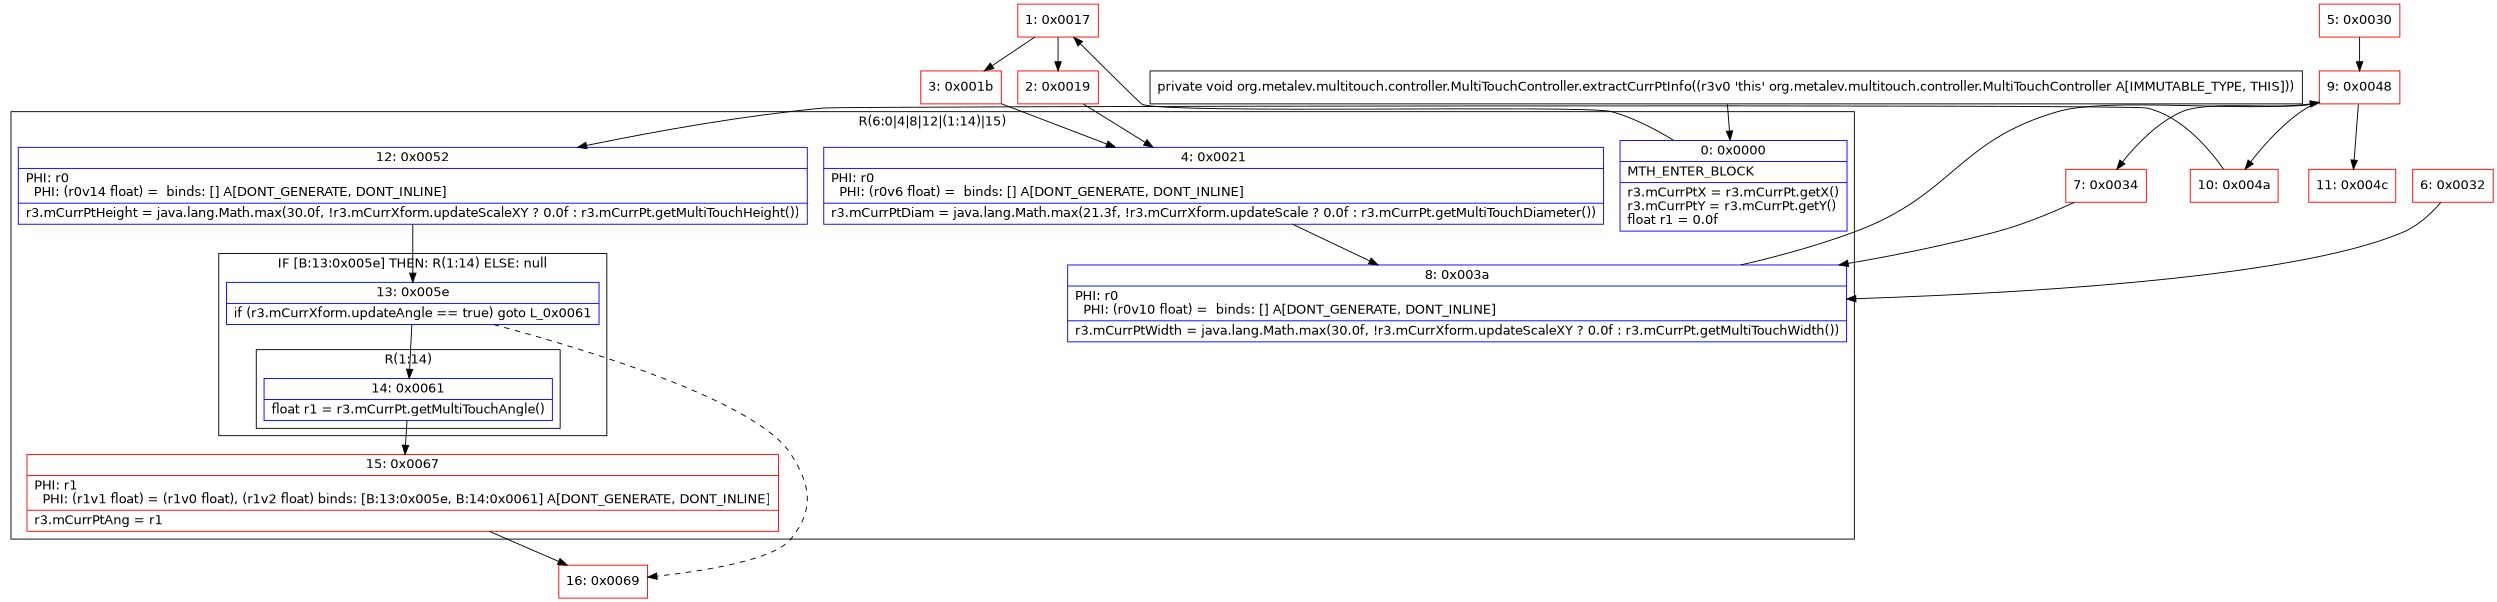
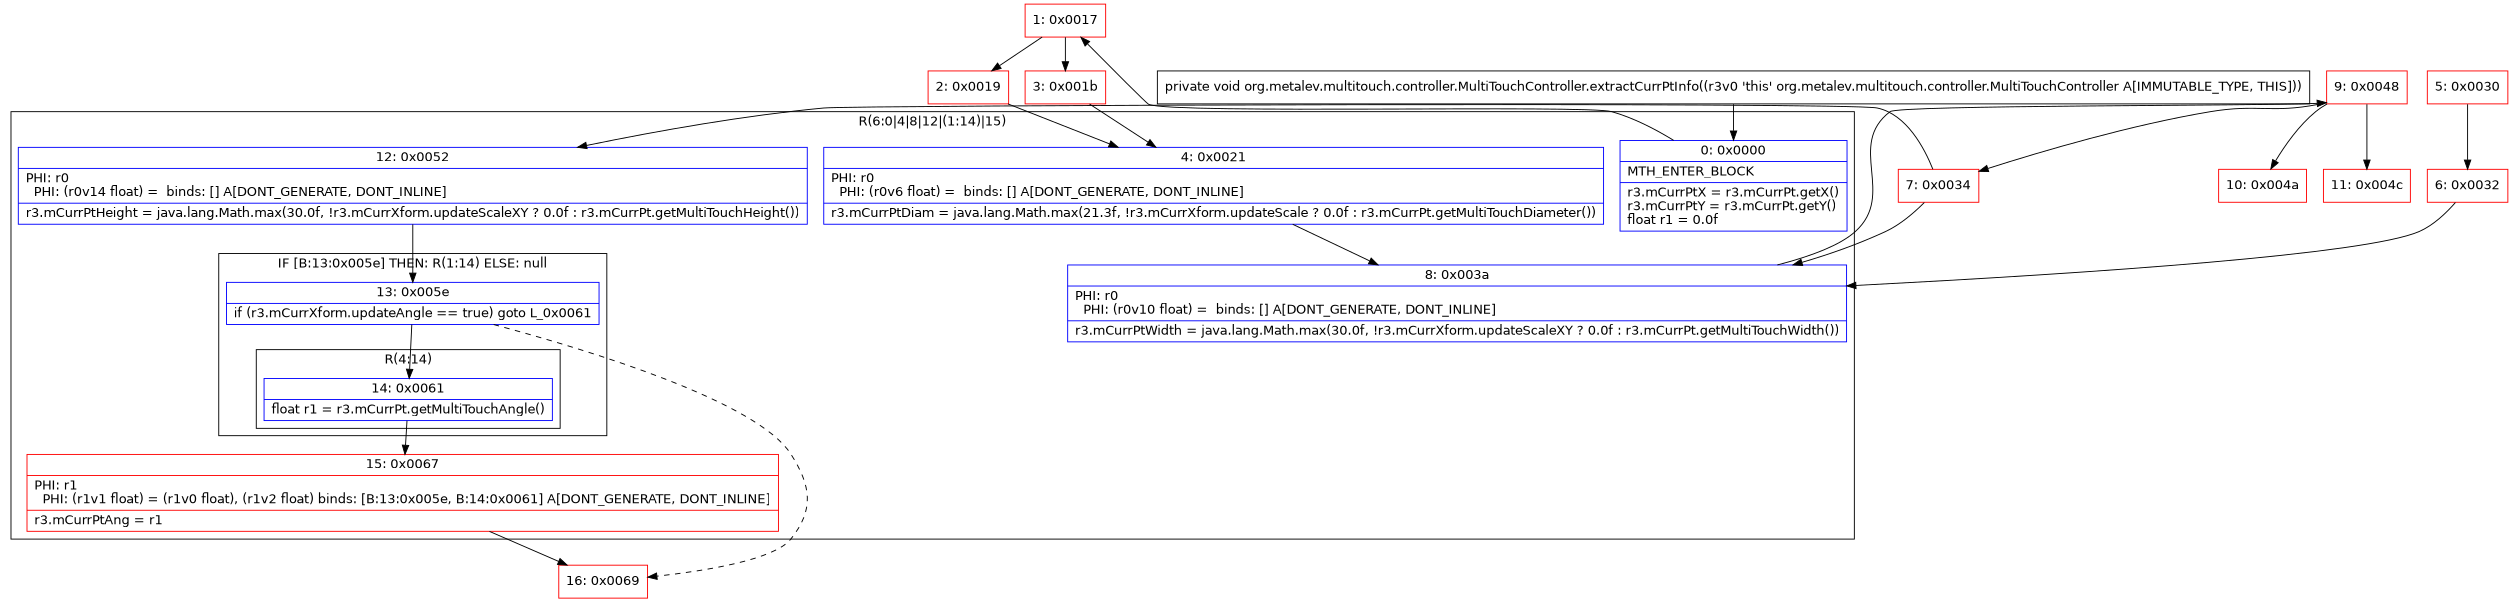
edge "5: 0x0030" -> "9: 0x0048": now "5: 0x0030" -> "6: 0x0032"
edge "10: 0x004a" -> "12: 0x0052": now "7: 0x0034" -> "12: 0x0052"
cluster "R(1:14)": label "R(1:14)" -> "R(4:14)"
